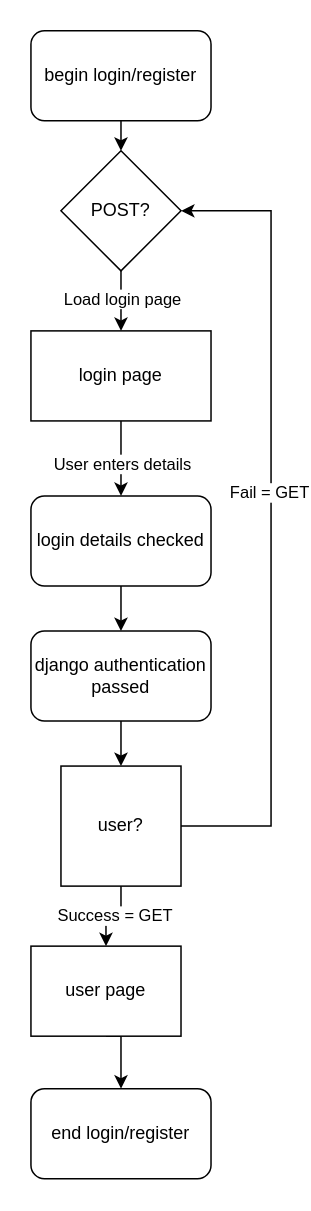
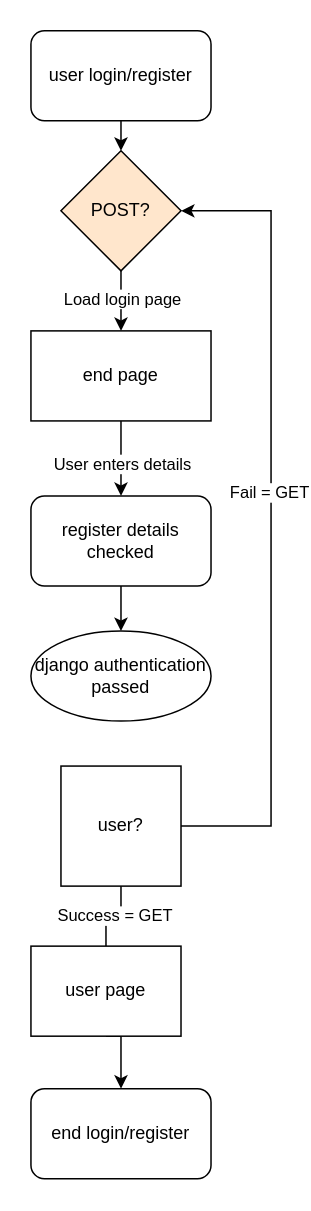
node "begin login/register": label "begin login/register" -> "user login/register"
node "POST?": fillcolor #ffffff -> #ffe6cc
node "login page": label "login page" -> "end page"
node "login details checked": label "login details checked" -> "register details checked"
node "django authentication passed": shape rounded rectangle -> ellipse
edge "django authentication passed" -> "user?": removed
edge "user?" -> "user page": arrowhead classic -> none
